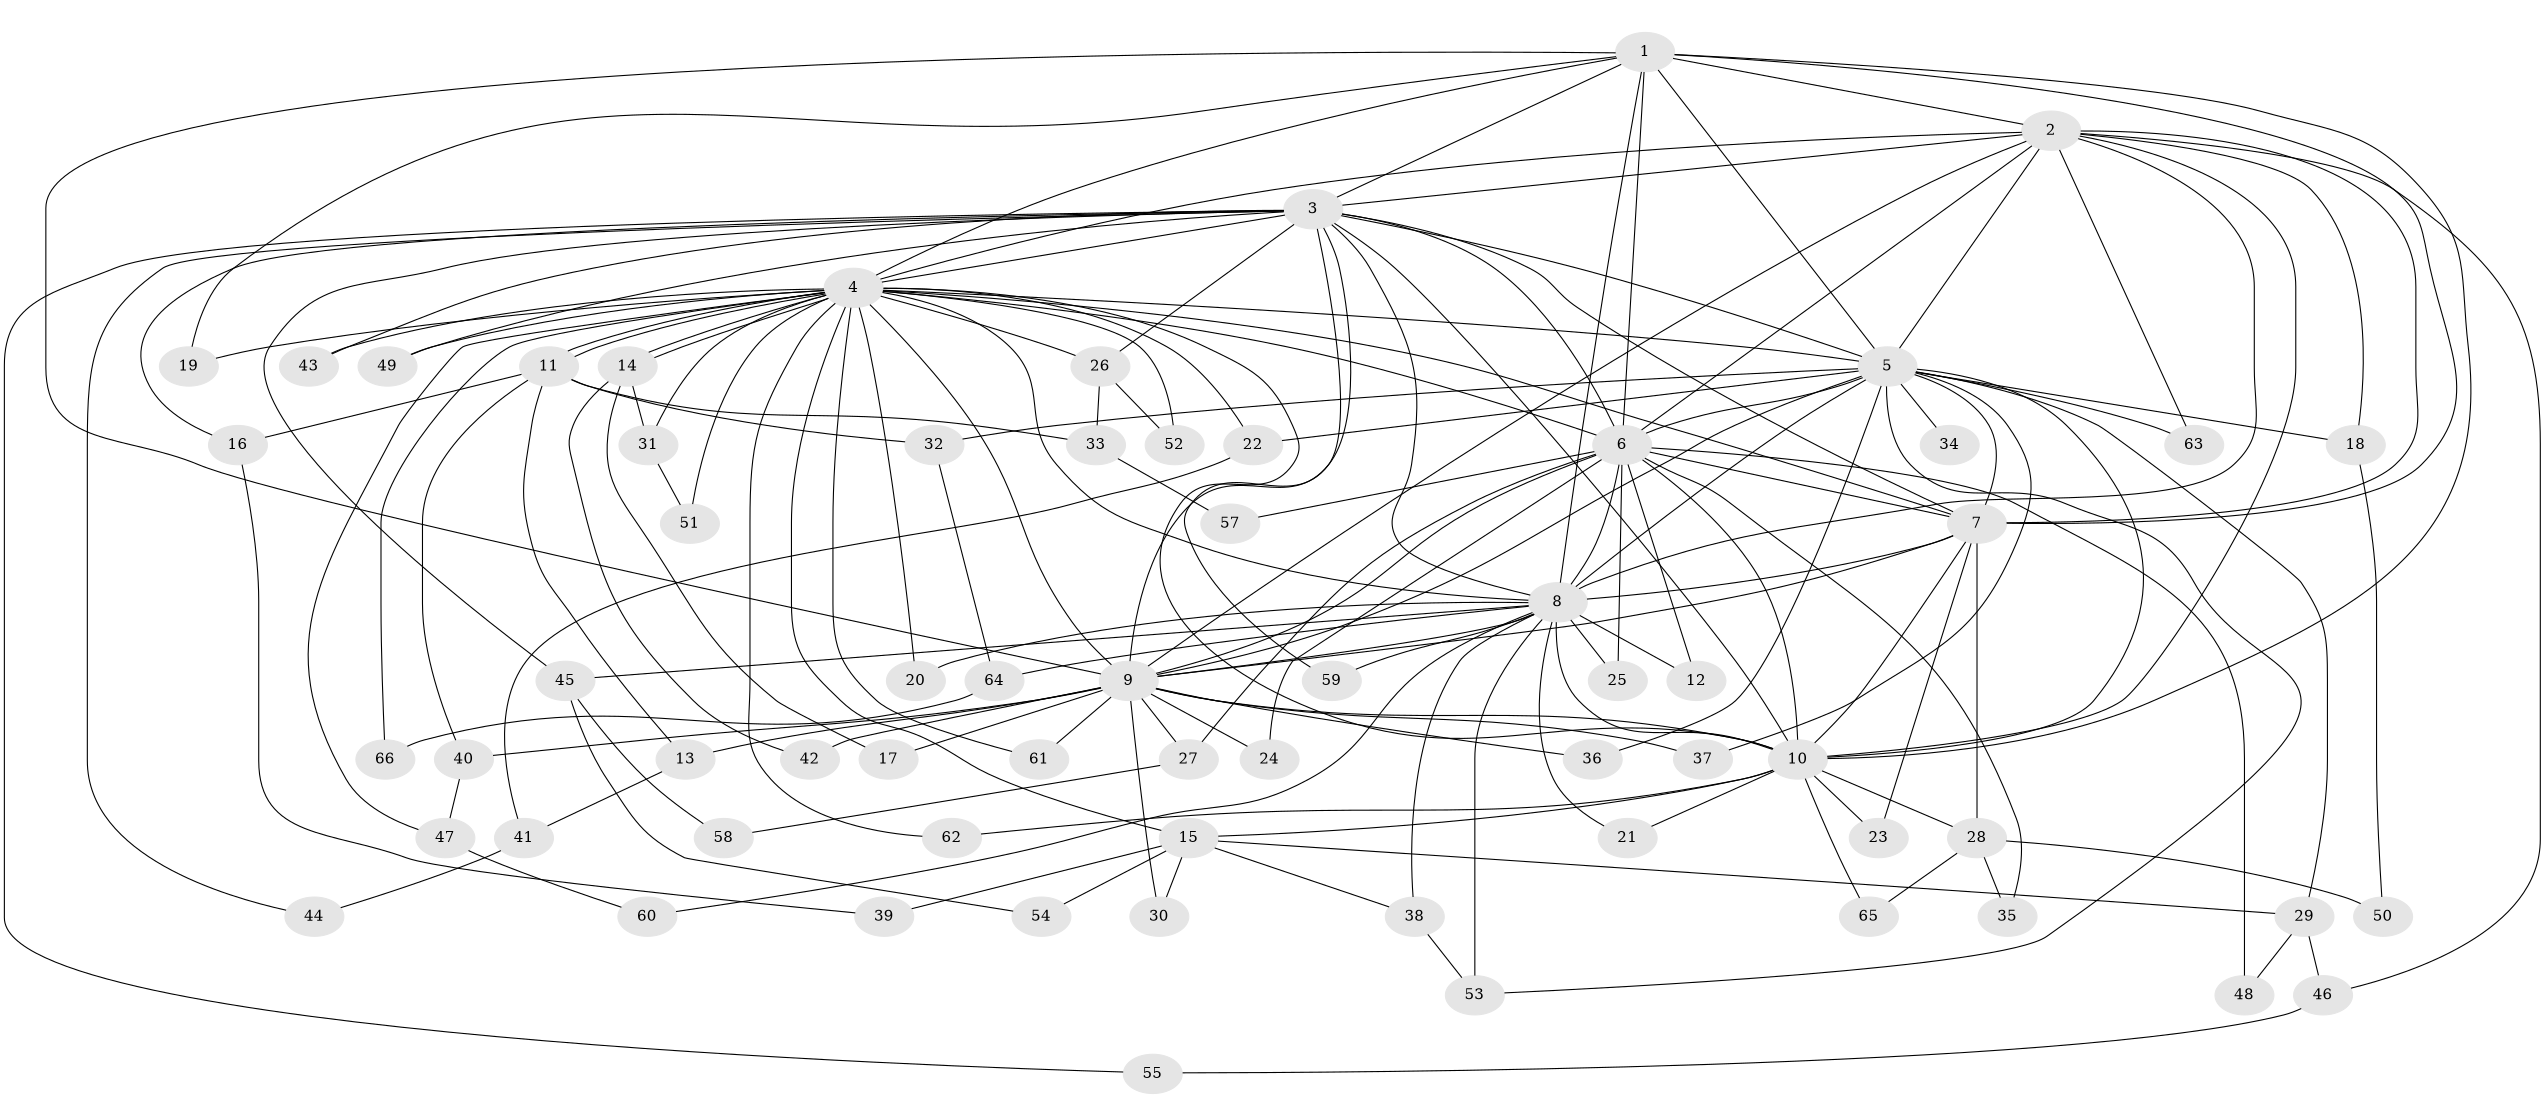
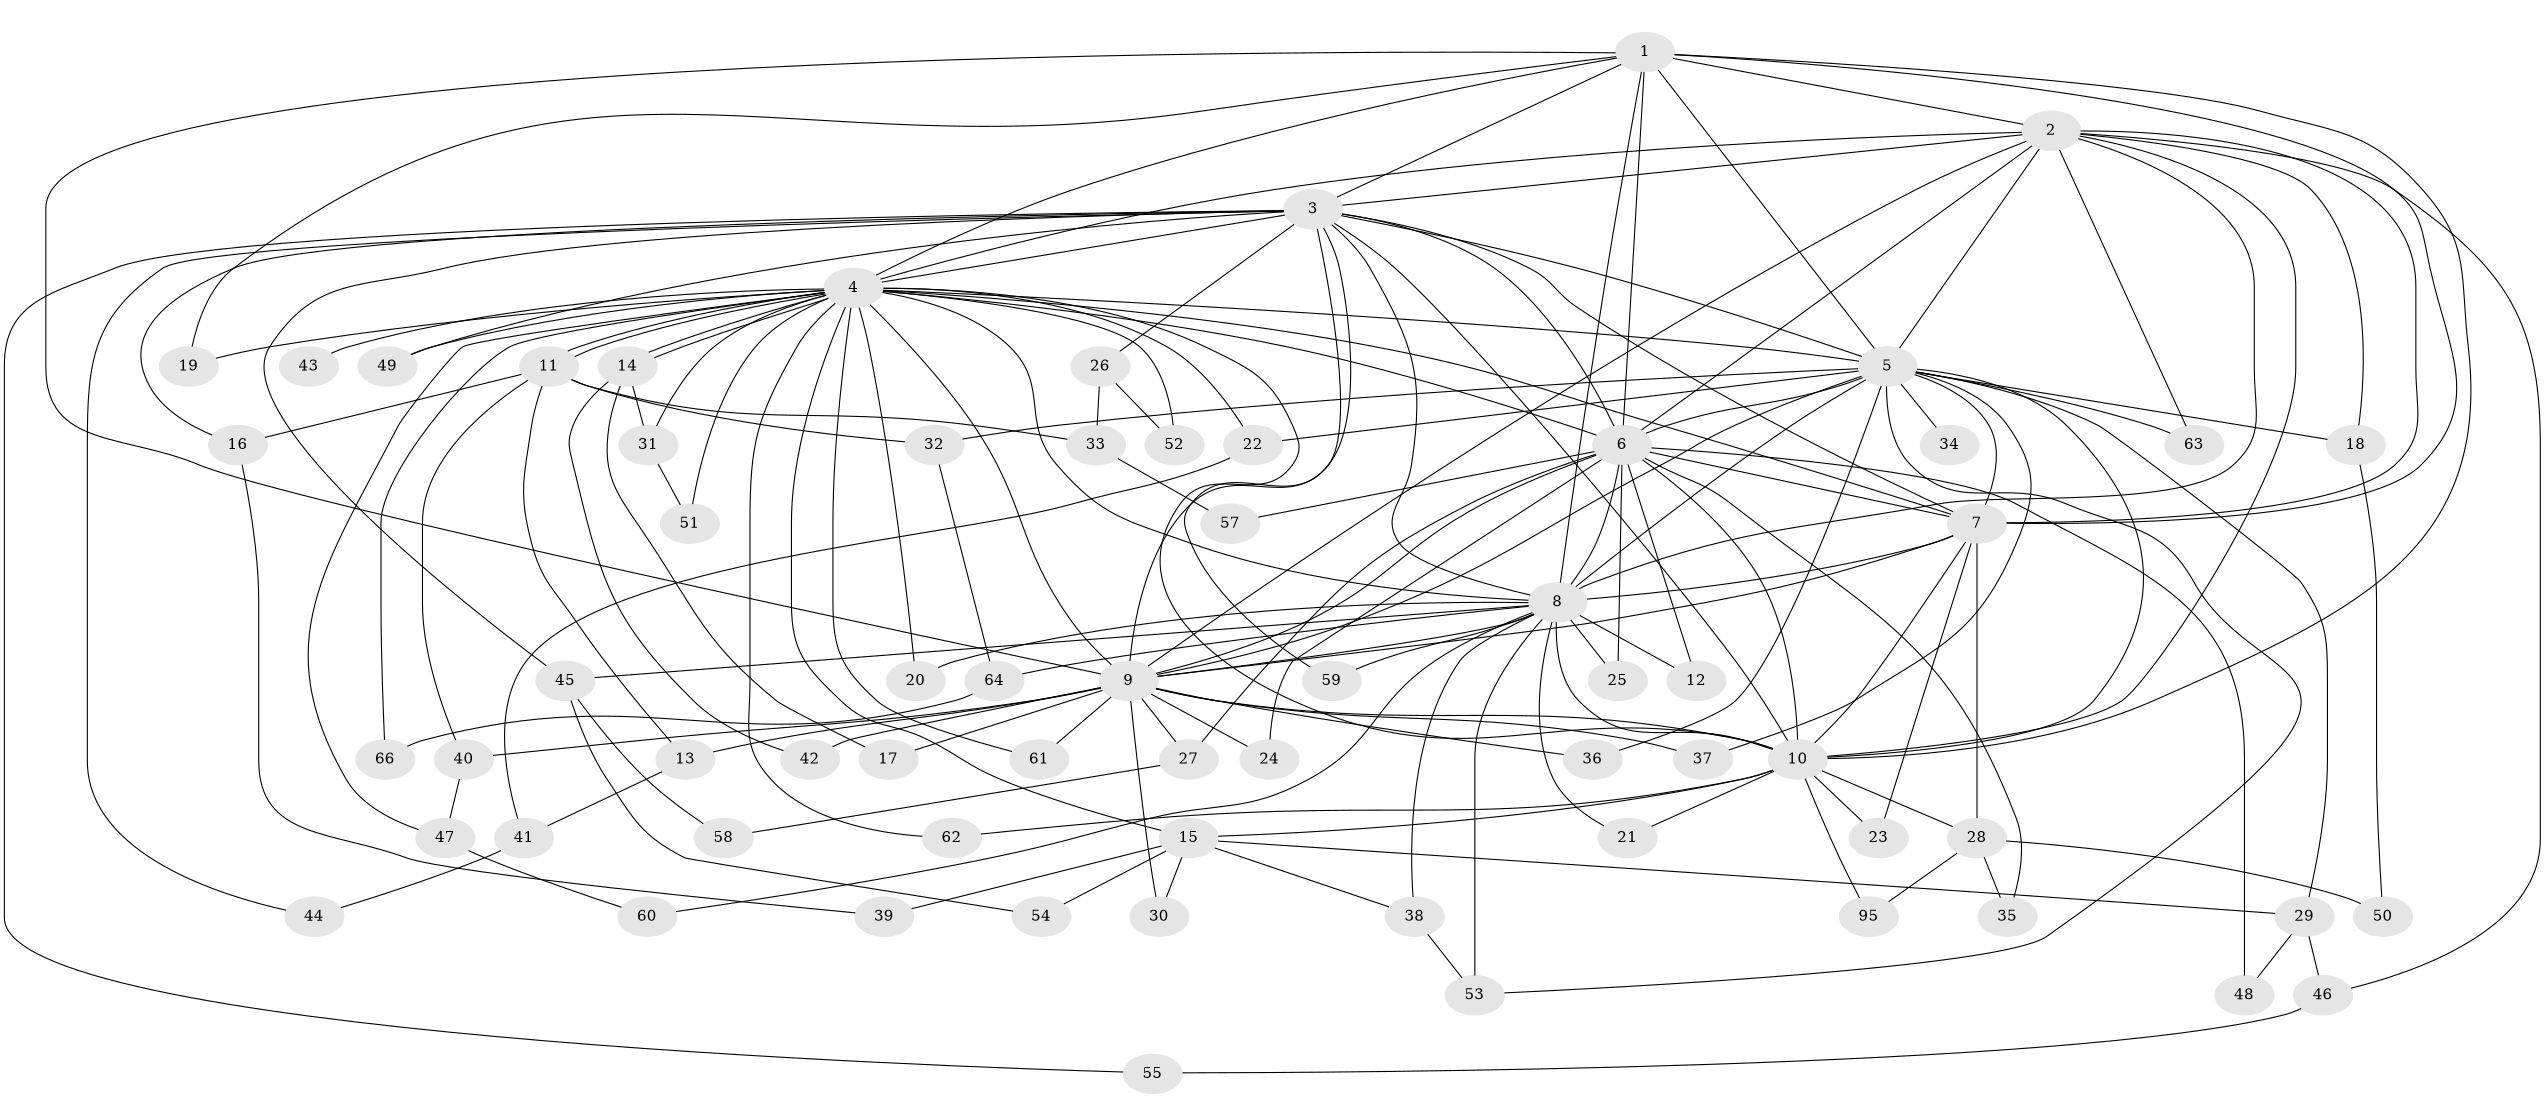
edge "3" -- "43": removed
edge "4" -- "26": removed
node "65": label "65" -> "95"
